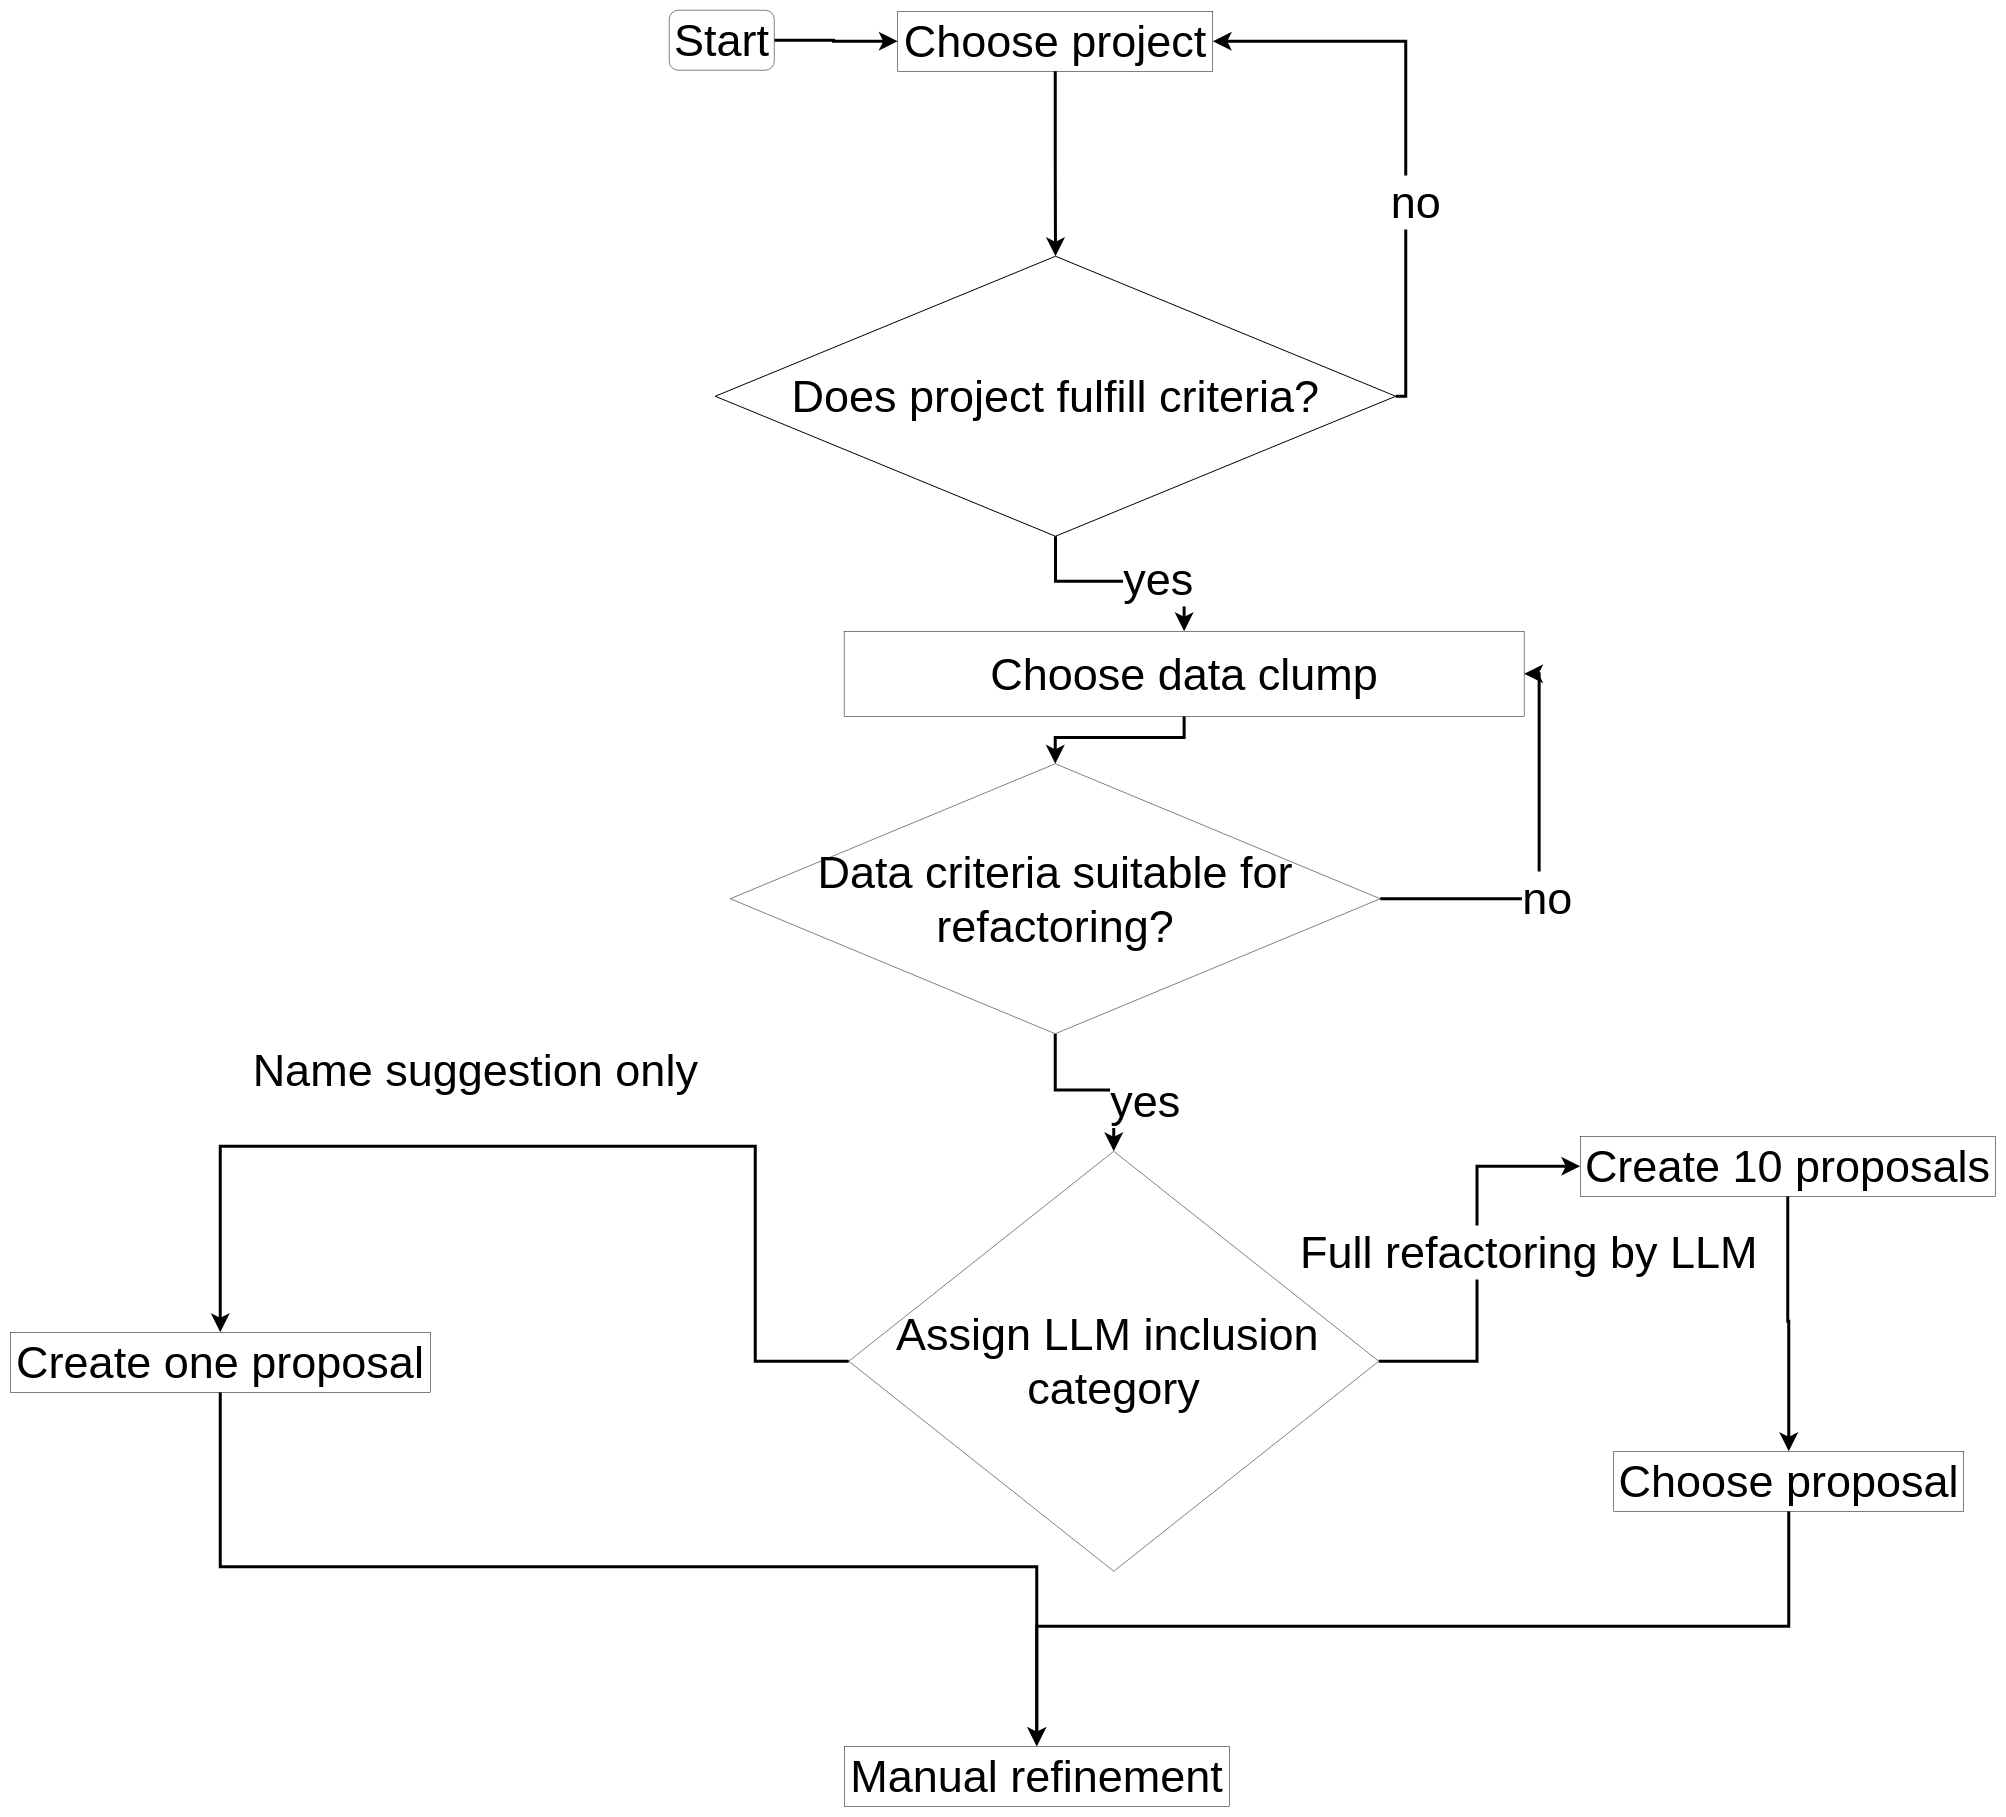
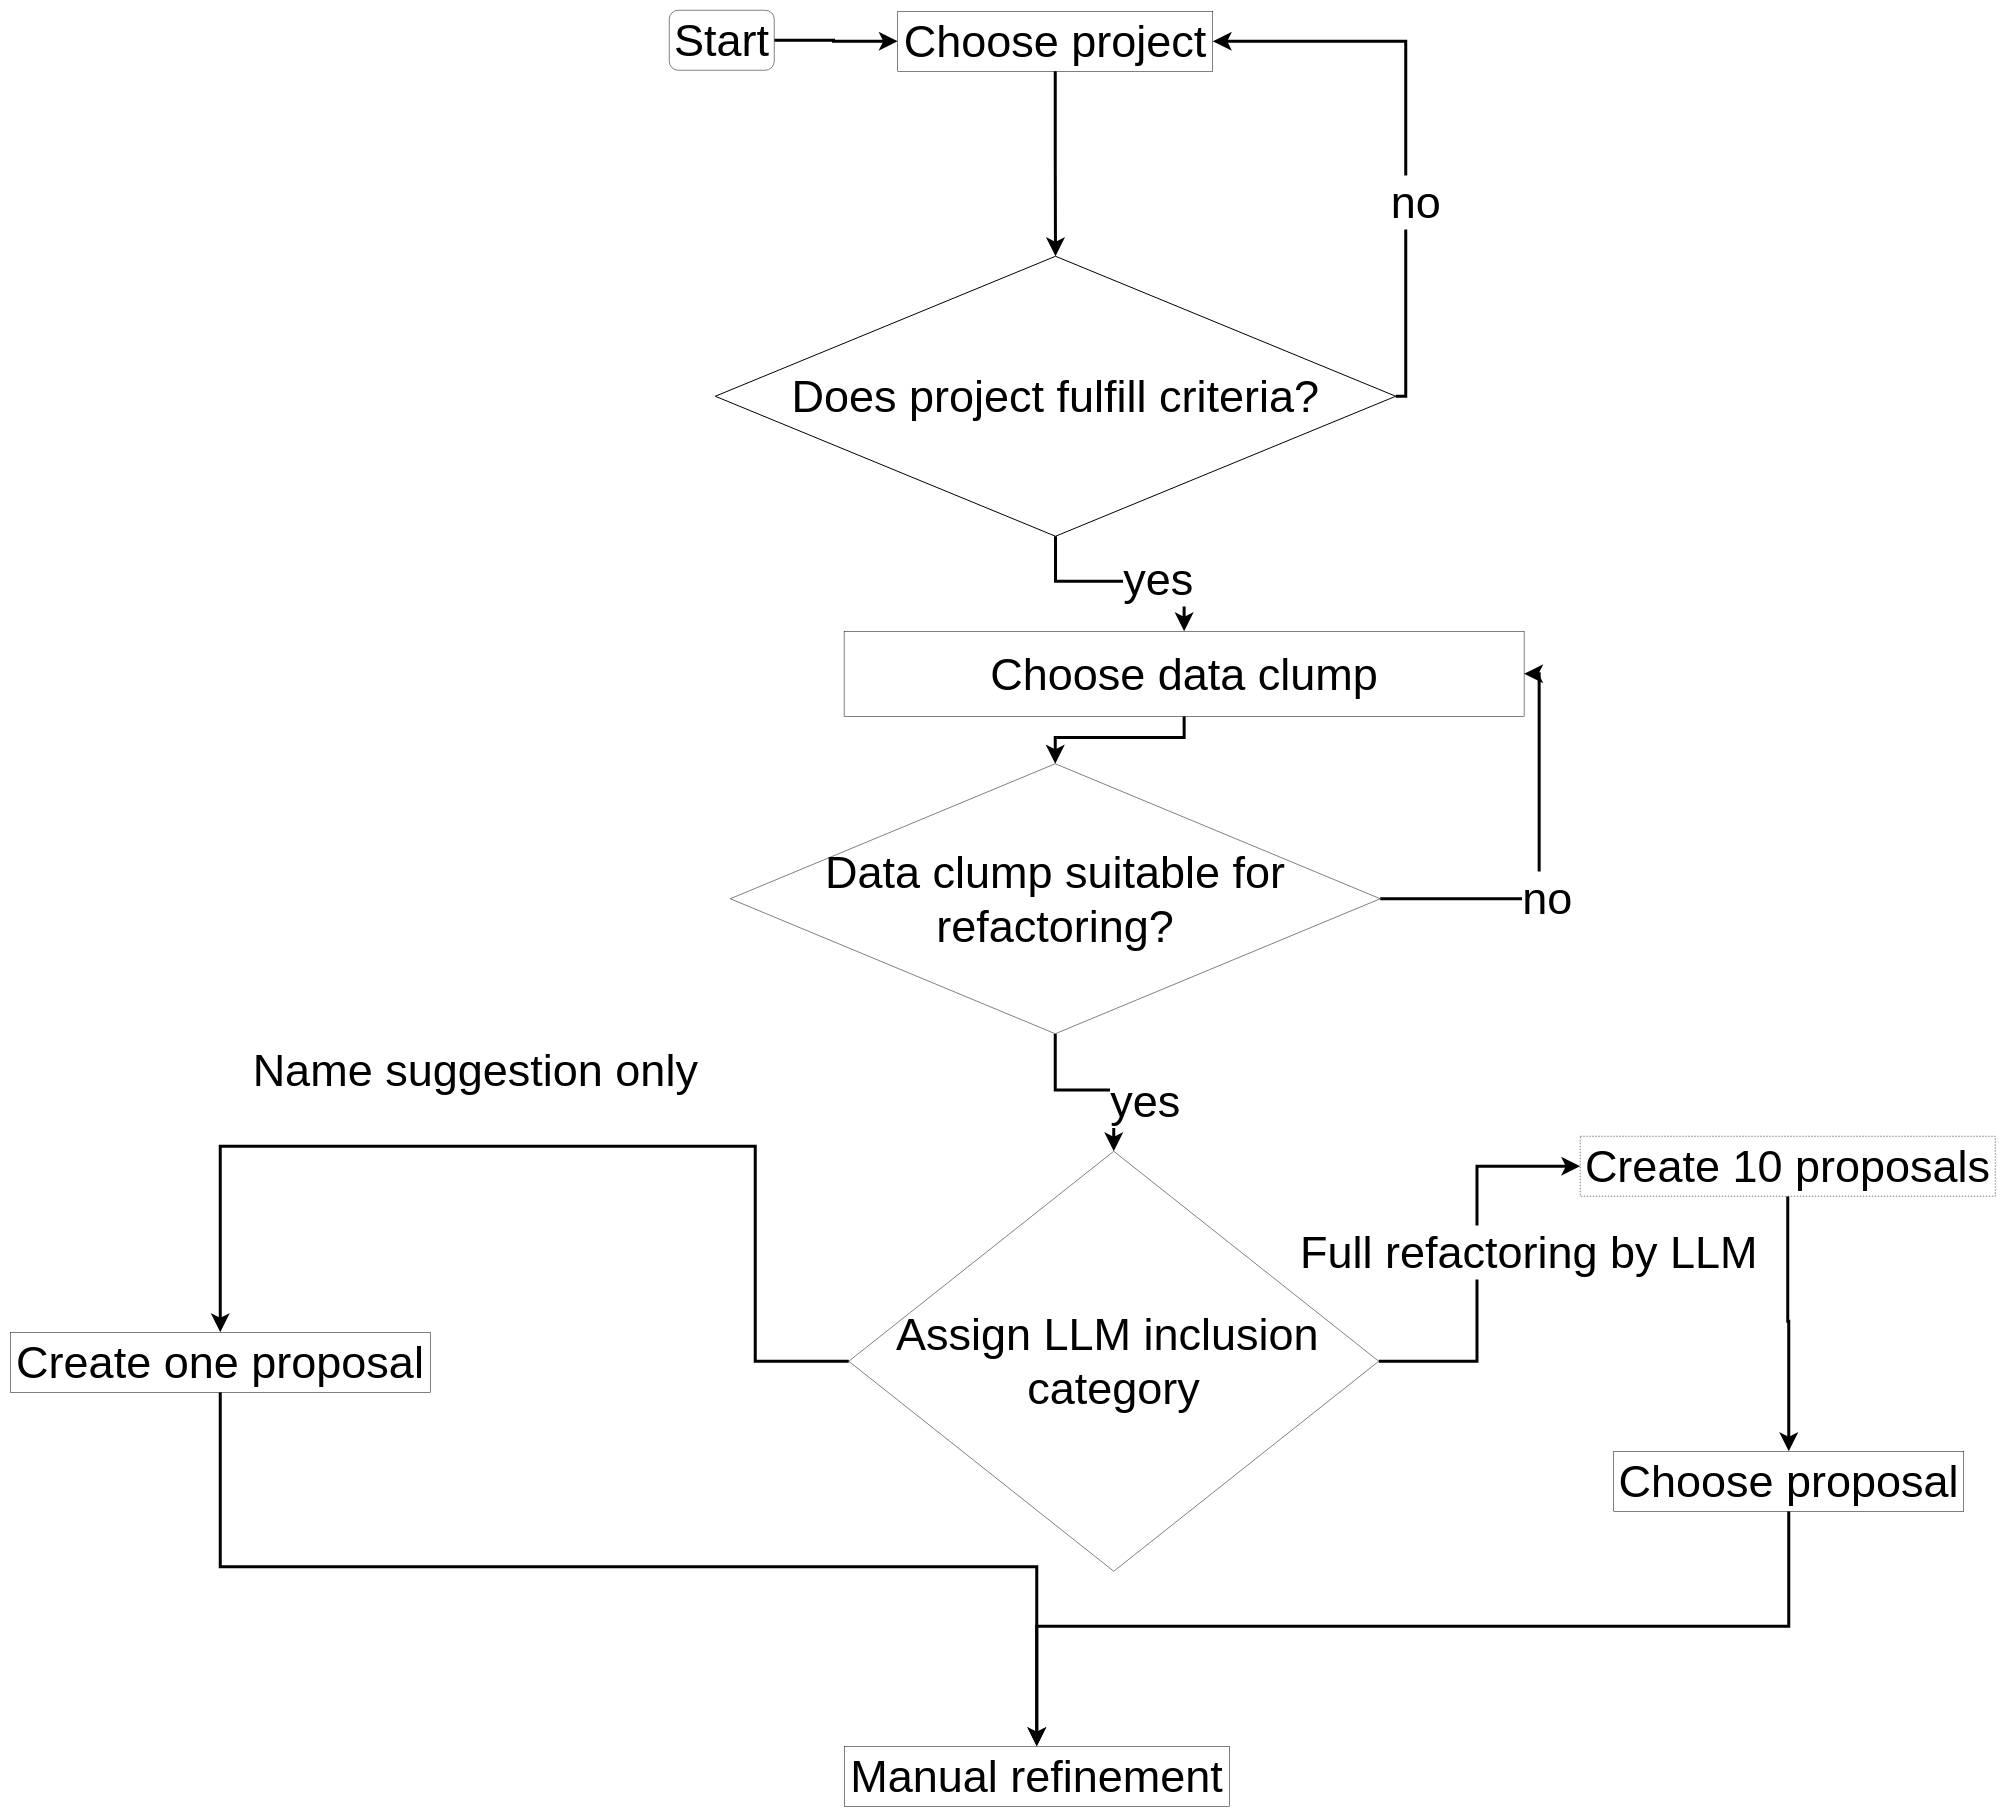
node "Data criteria suitable for refactoring?": label "Data criteria suitable for refactoring?" -> "Data clump suitable for refactoring?"
node "Create 10 proposals": style solid -> dashed
